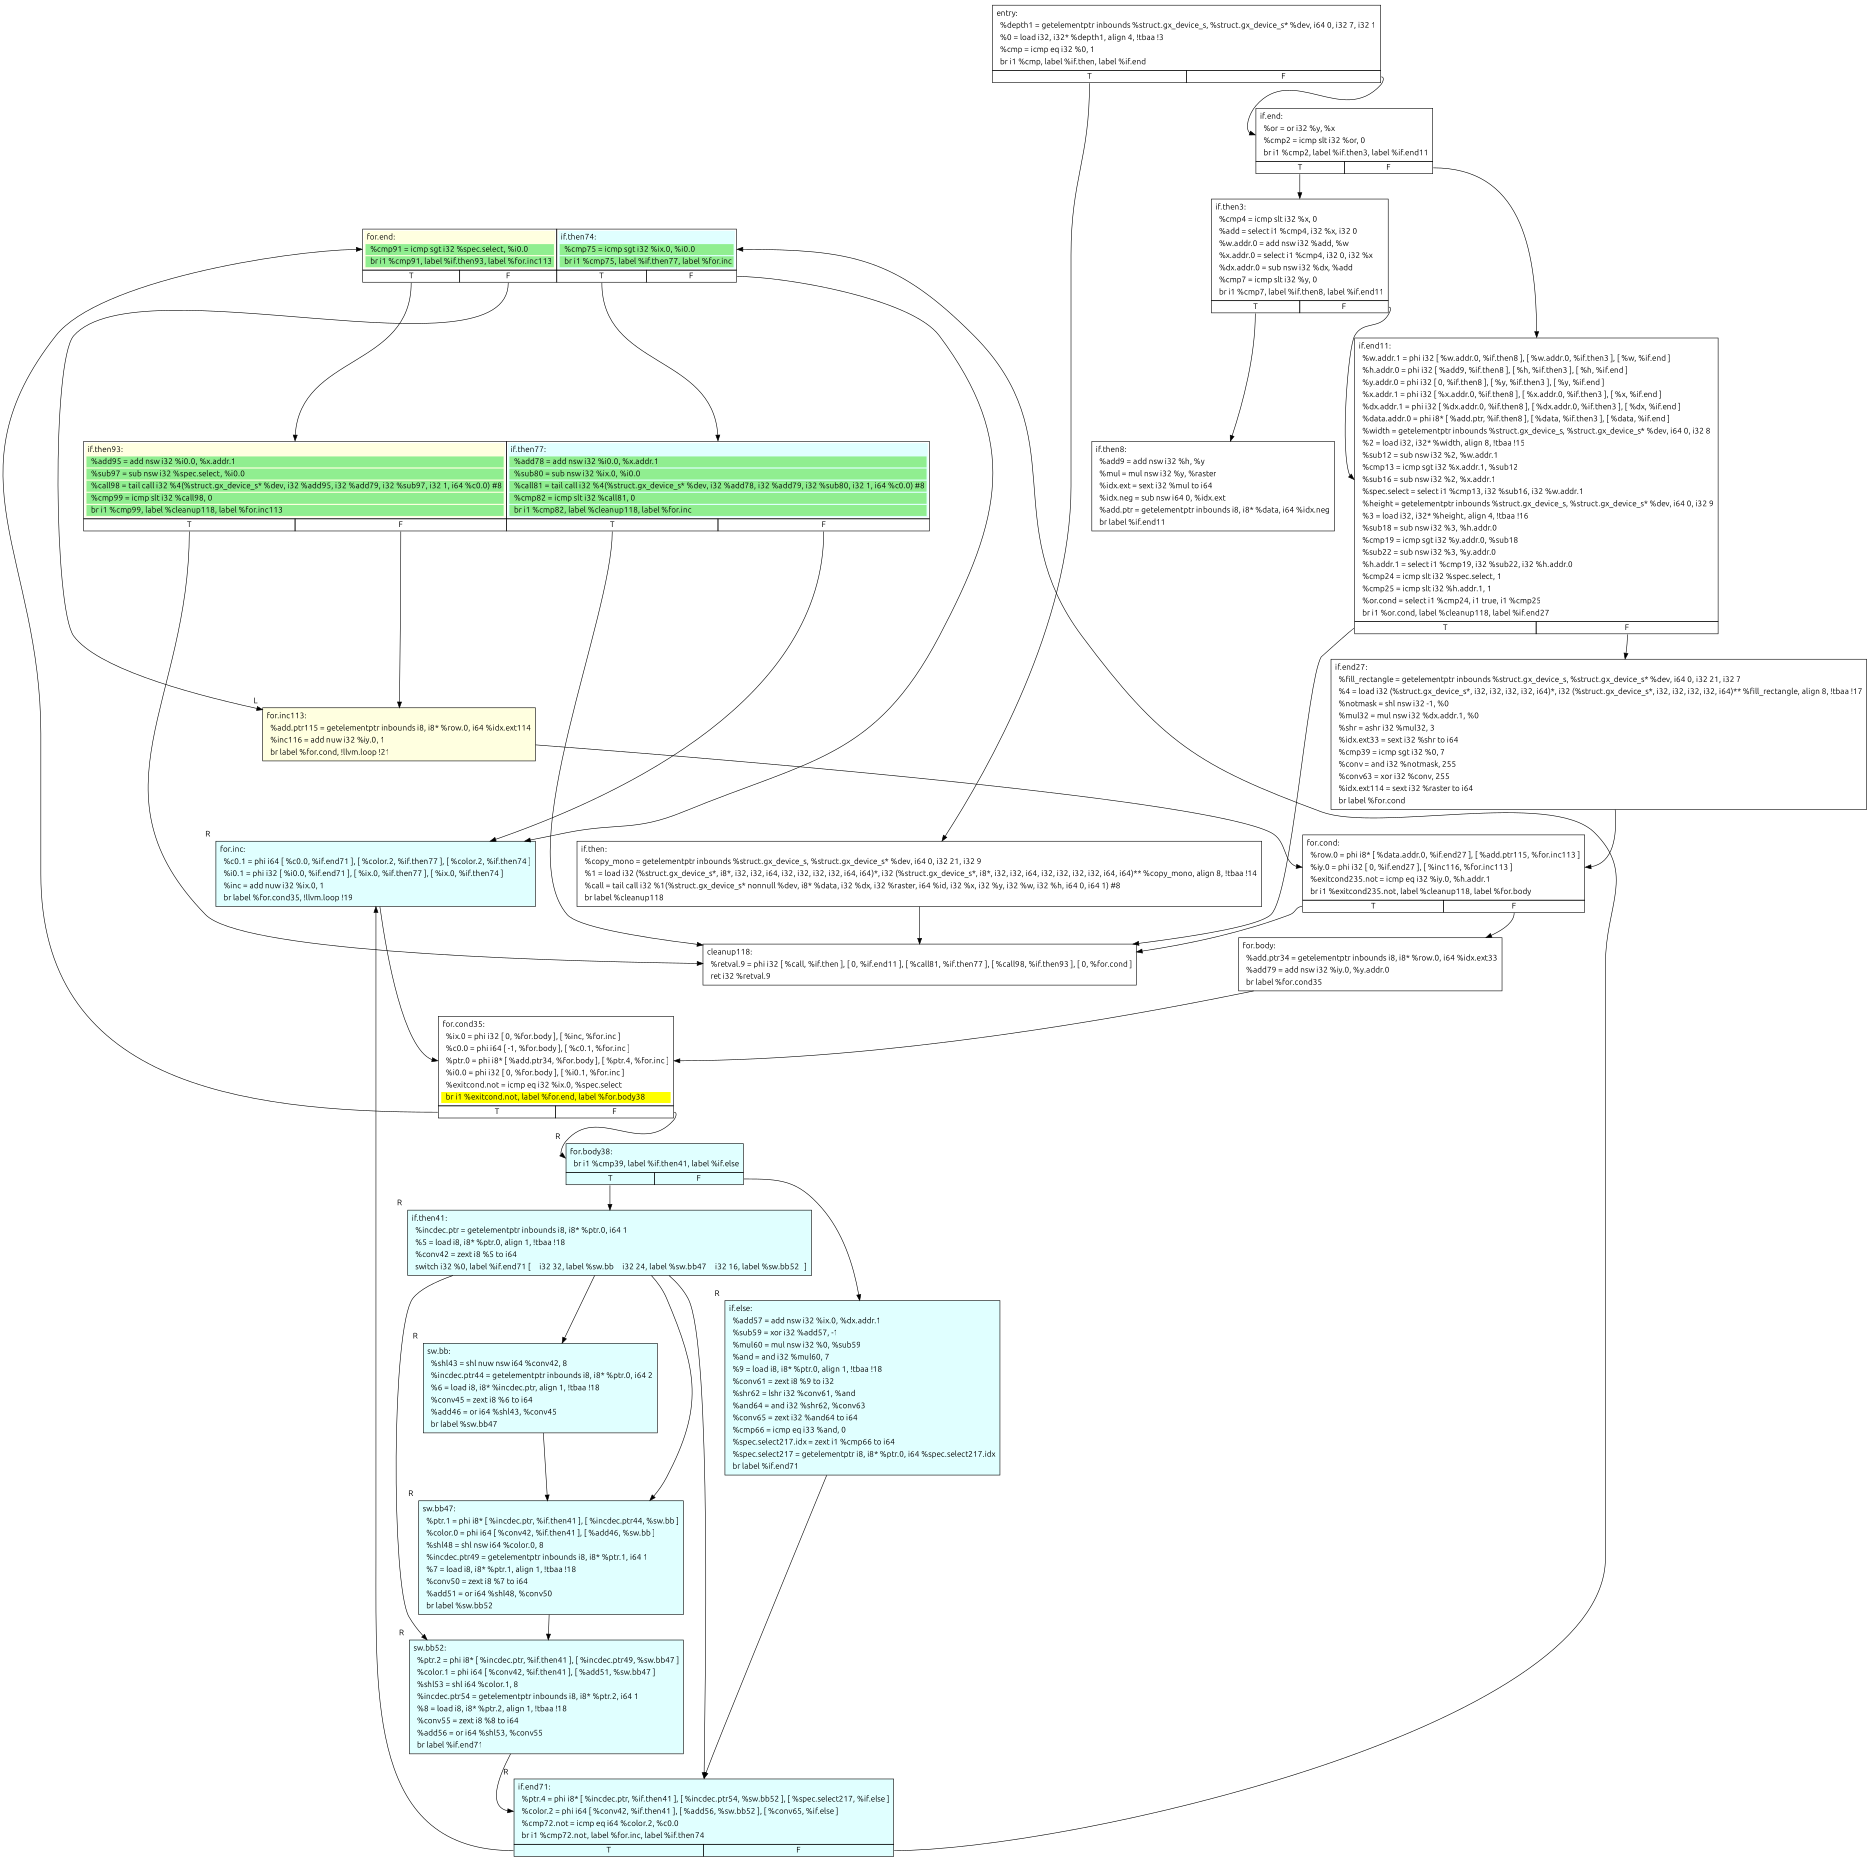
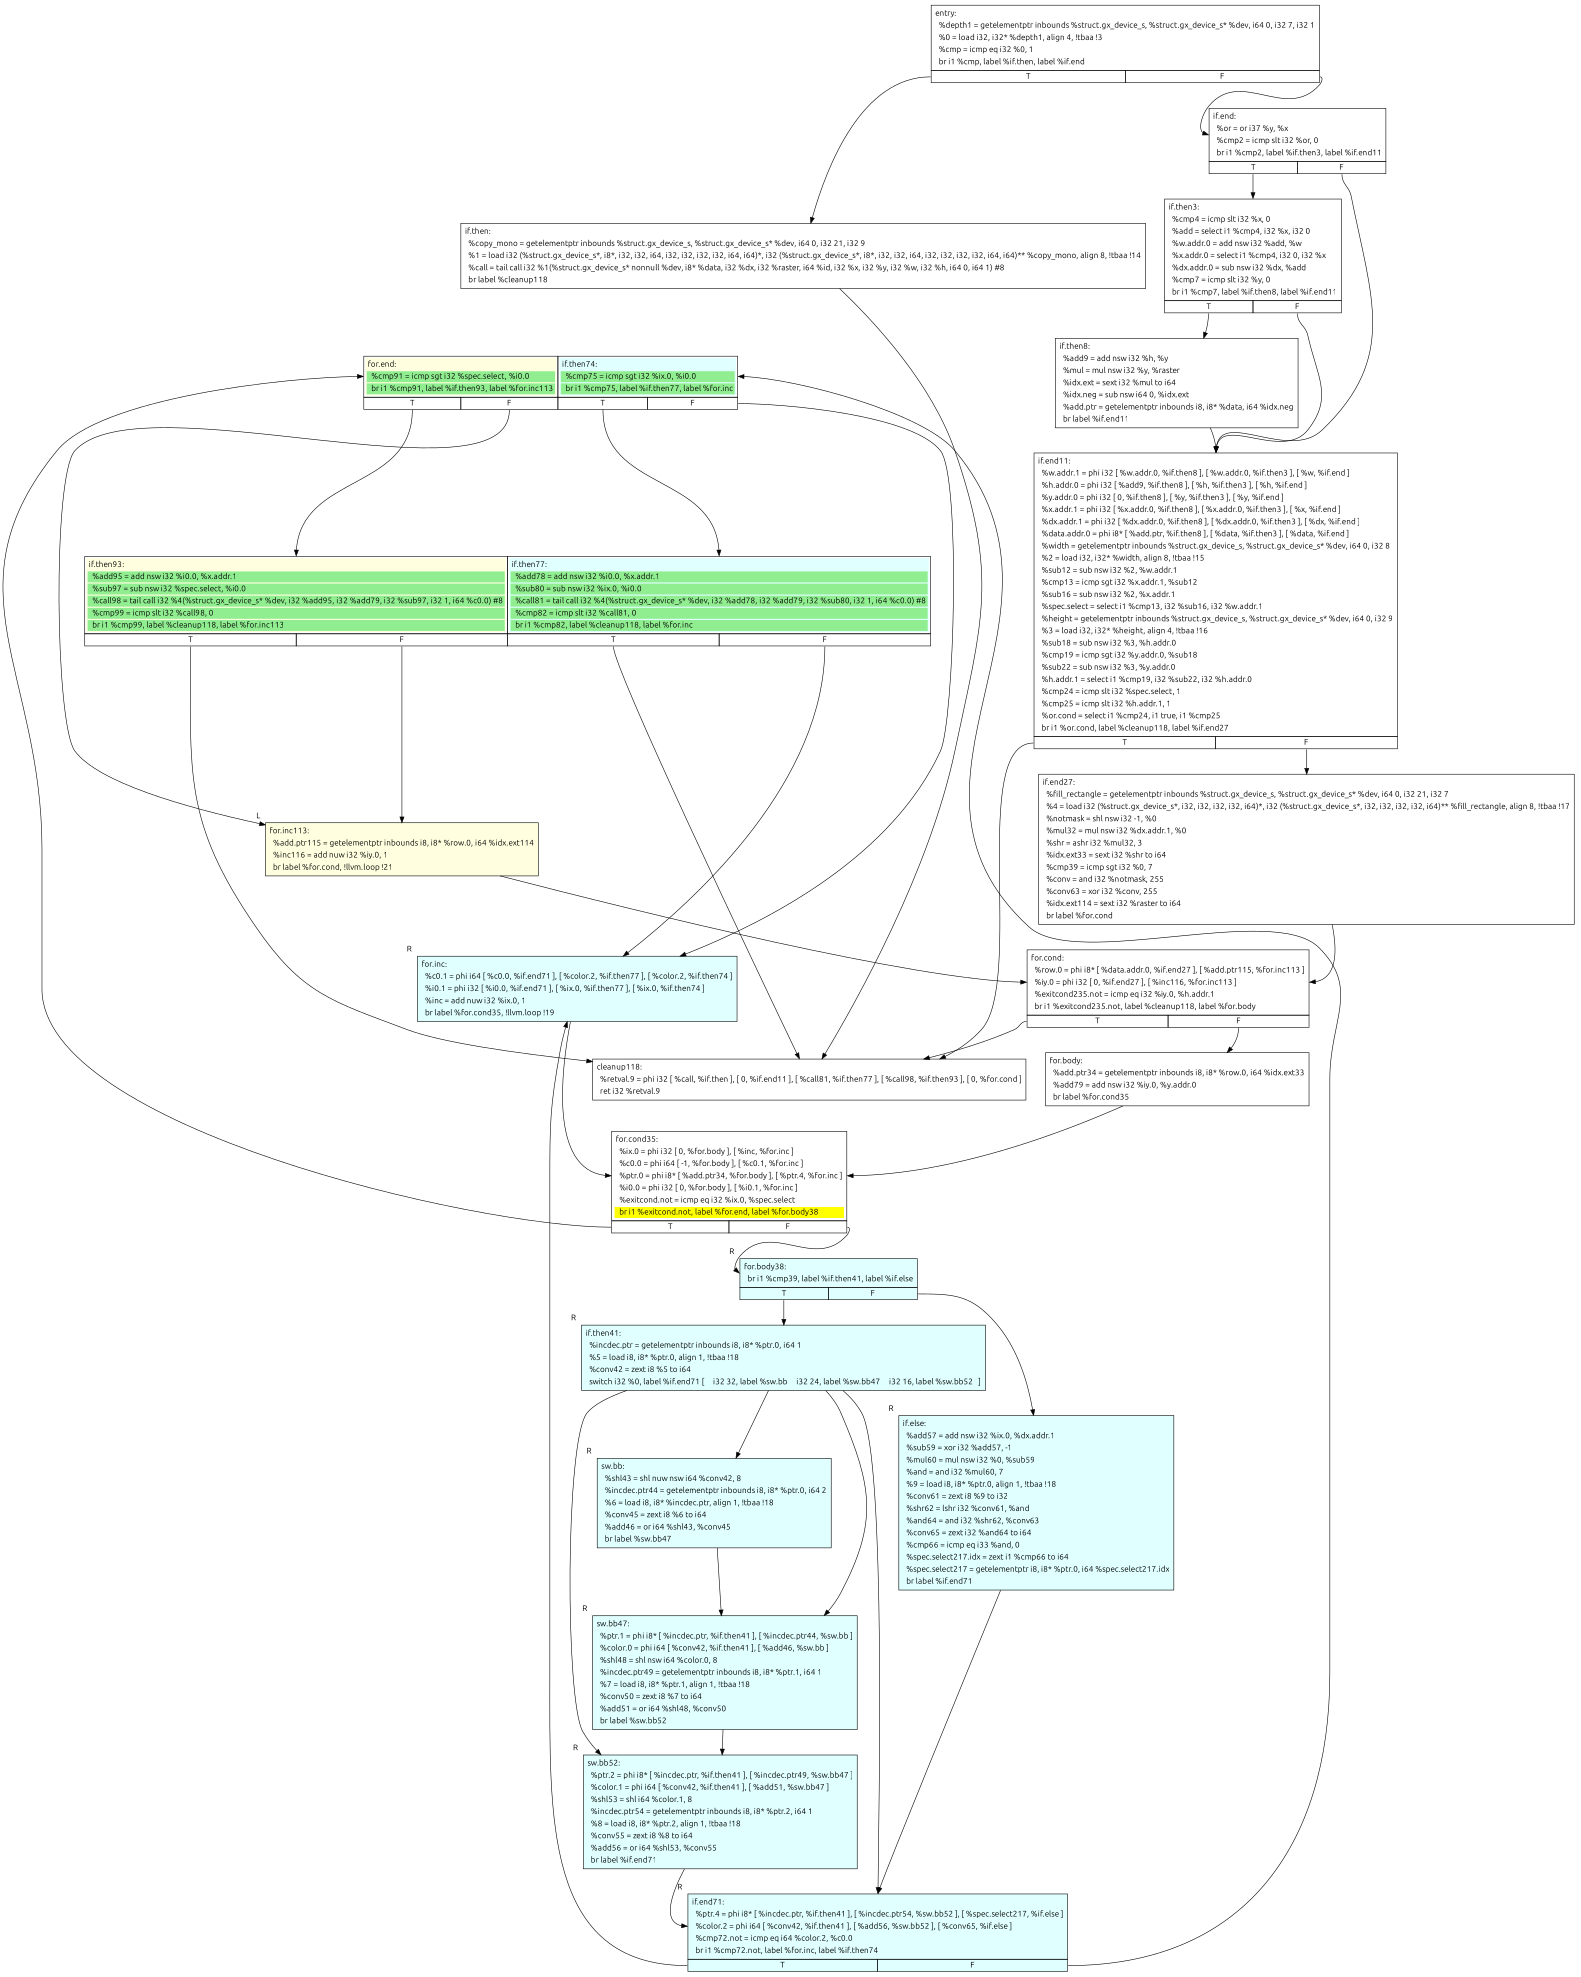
node "if.end:": text "%or = or i32 %y, %x" -> "%or = or i37 %y, %x"
edge "if.then8:" -> "if.end11:": added
